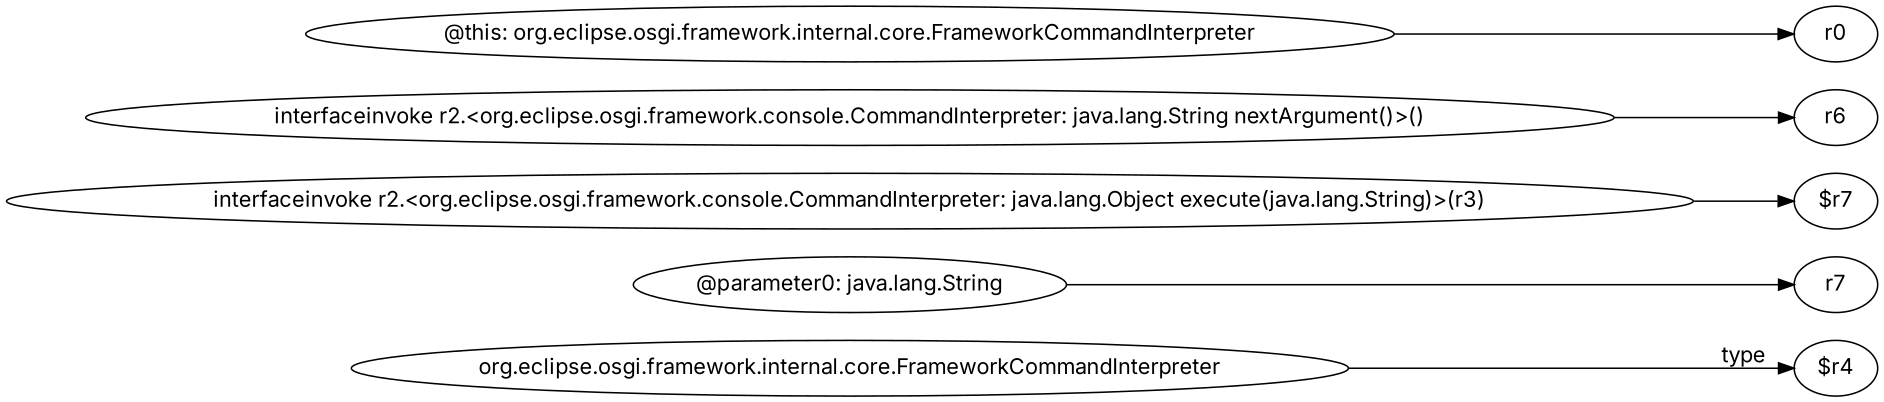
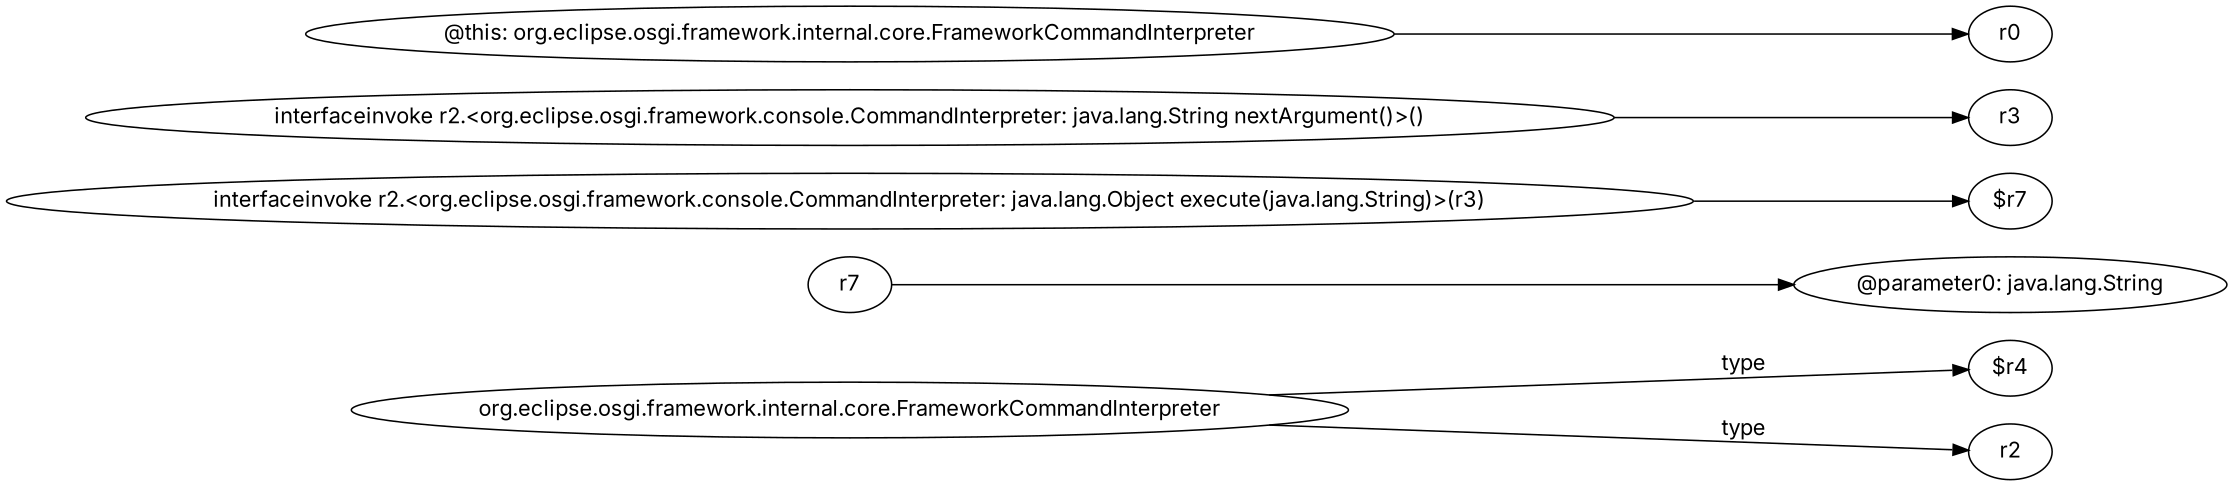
node "r6": label "r6" -> "r3"
edge "@parameter0: java.lang.String" -> "r7": reversed
node "r2": added
